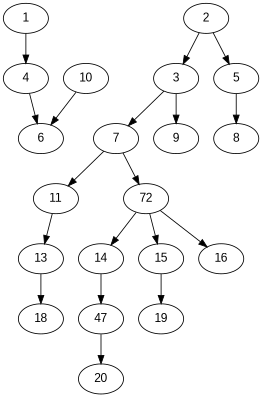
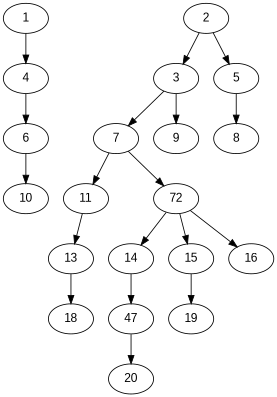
edge "10" -> "6": reversed
